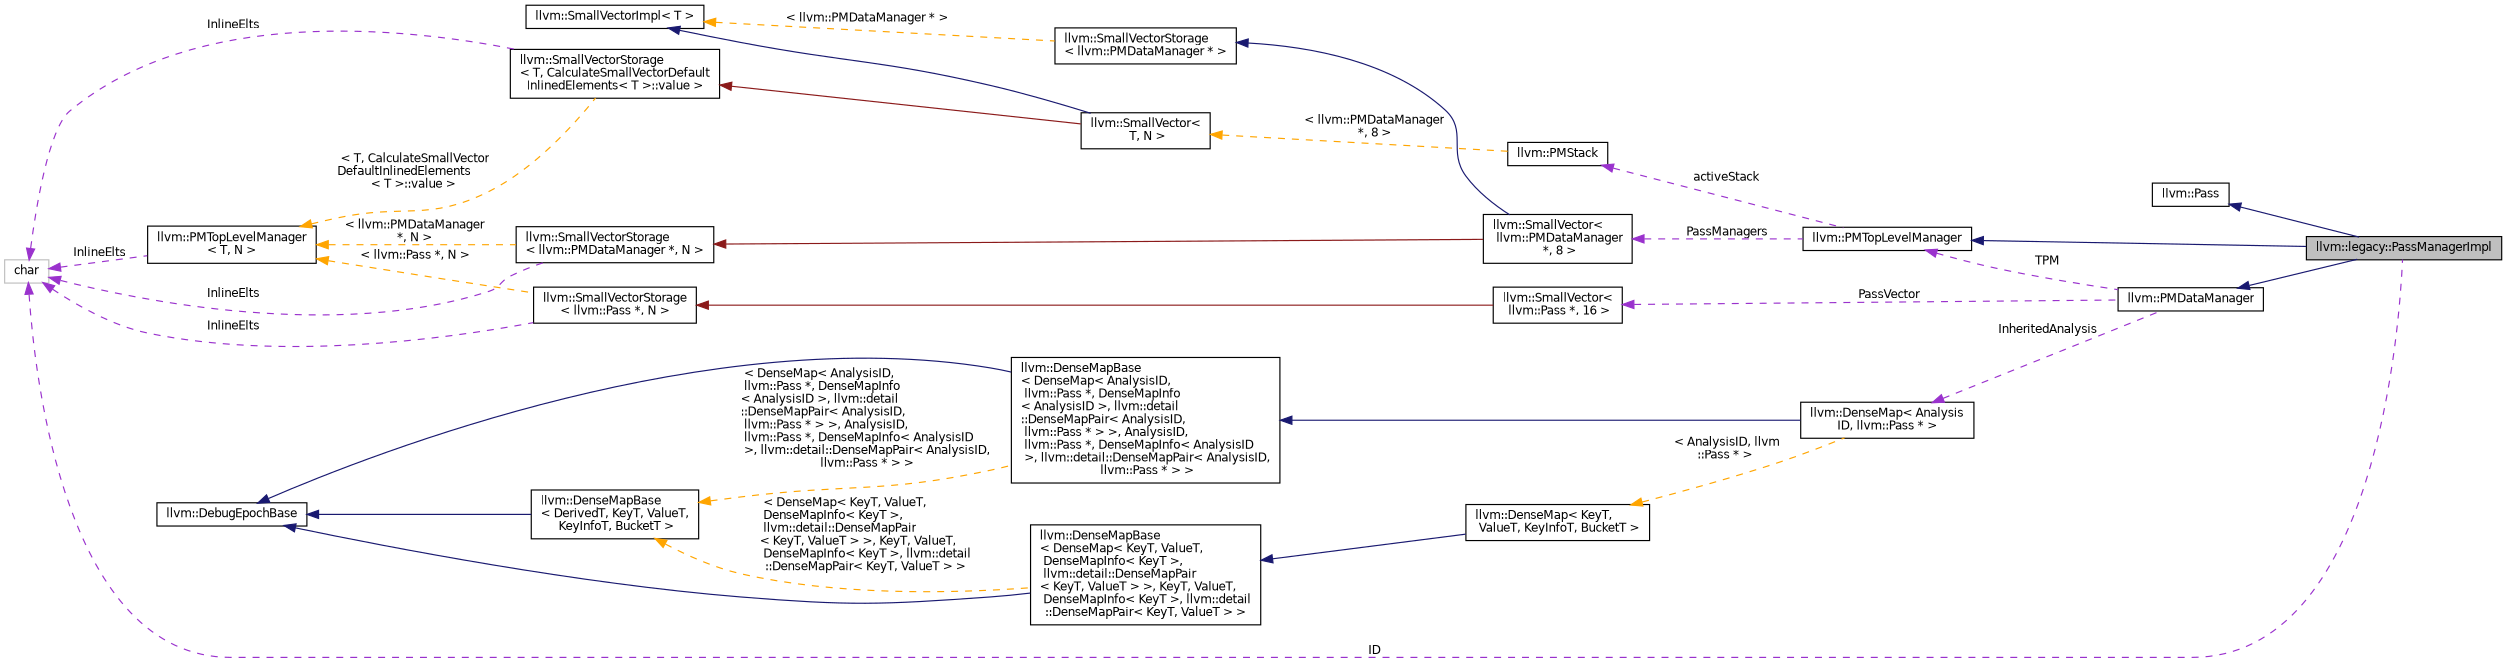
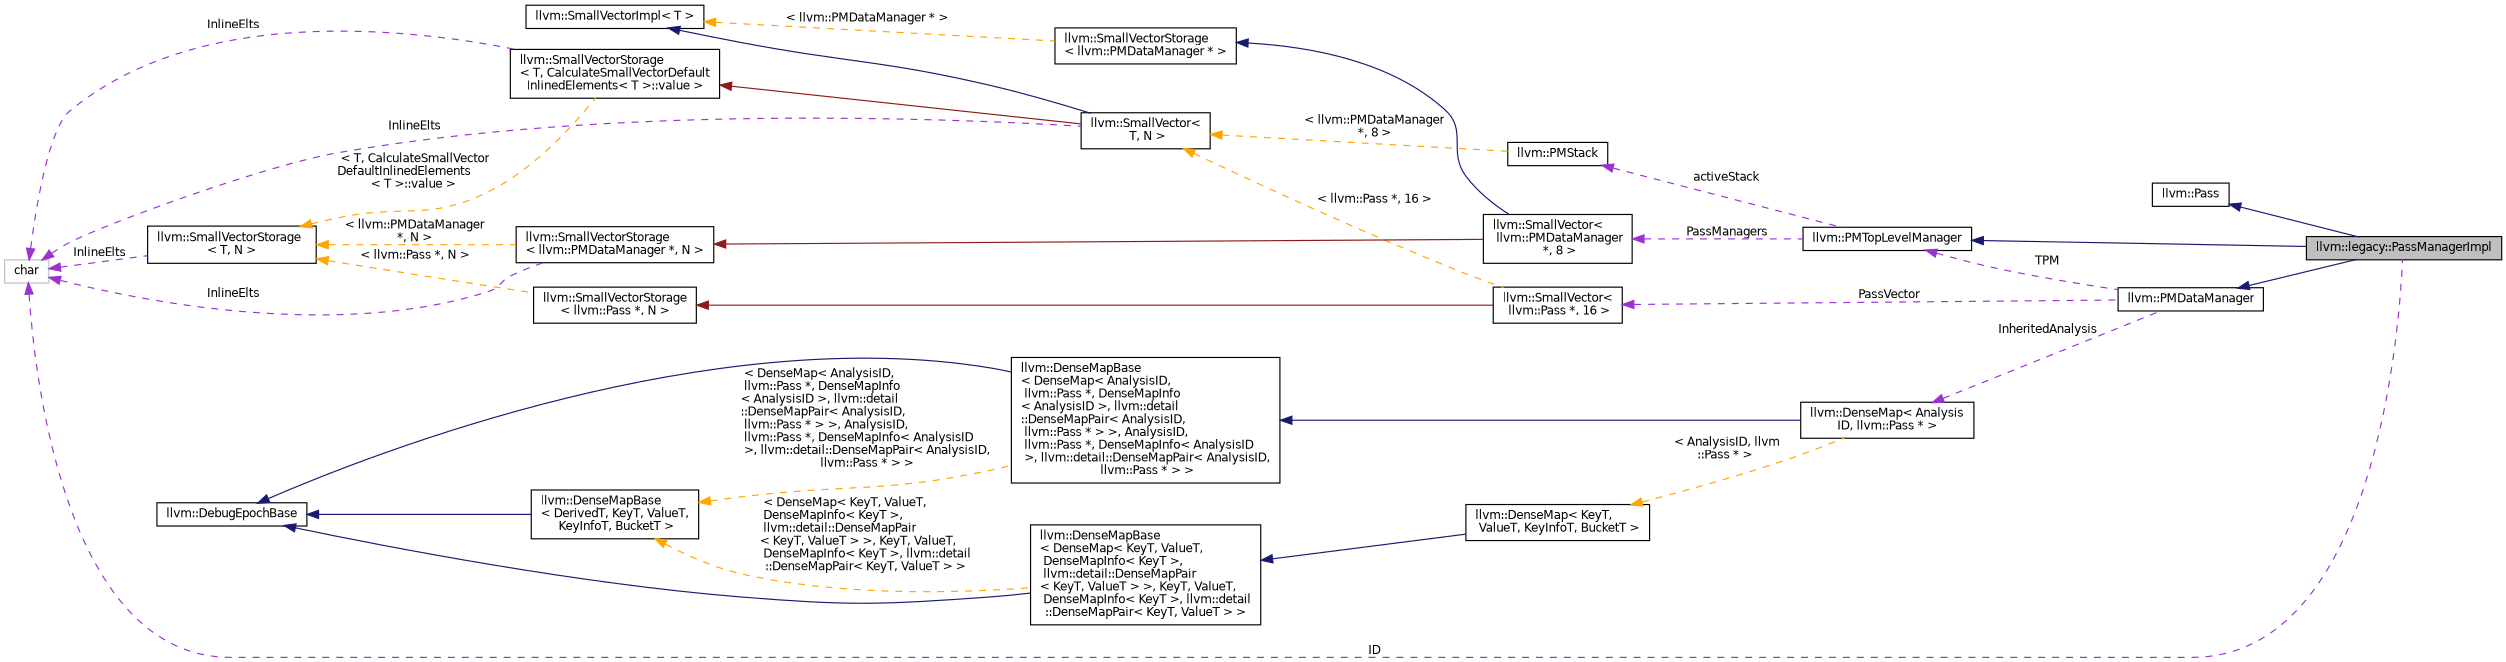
edge "llvm::SmallVector< llvm::Pass *, 16 >" -> "llvm::SmallVector< T, N >": added, label "< llvm::Pass *, 16 >"
node "llvm::PMTopLevelManager < T, N >": label "llvm::PMTopLevelManager < T, N >" -> "llvm::SmallVectorStorage < T, N >"
edge "llvm::SmallVectorStorage < llvm::Pass *, N >" -> "char": now "llvm::SmallVector< T, N >" -> "char"
